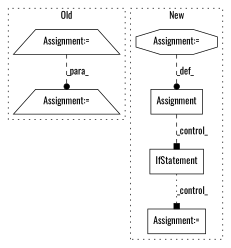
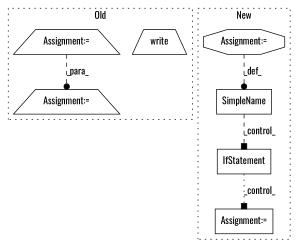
node "write": added
node "Assignment": label "Assignment" -> "SimpleName"
